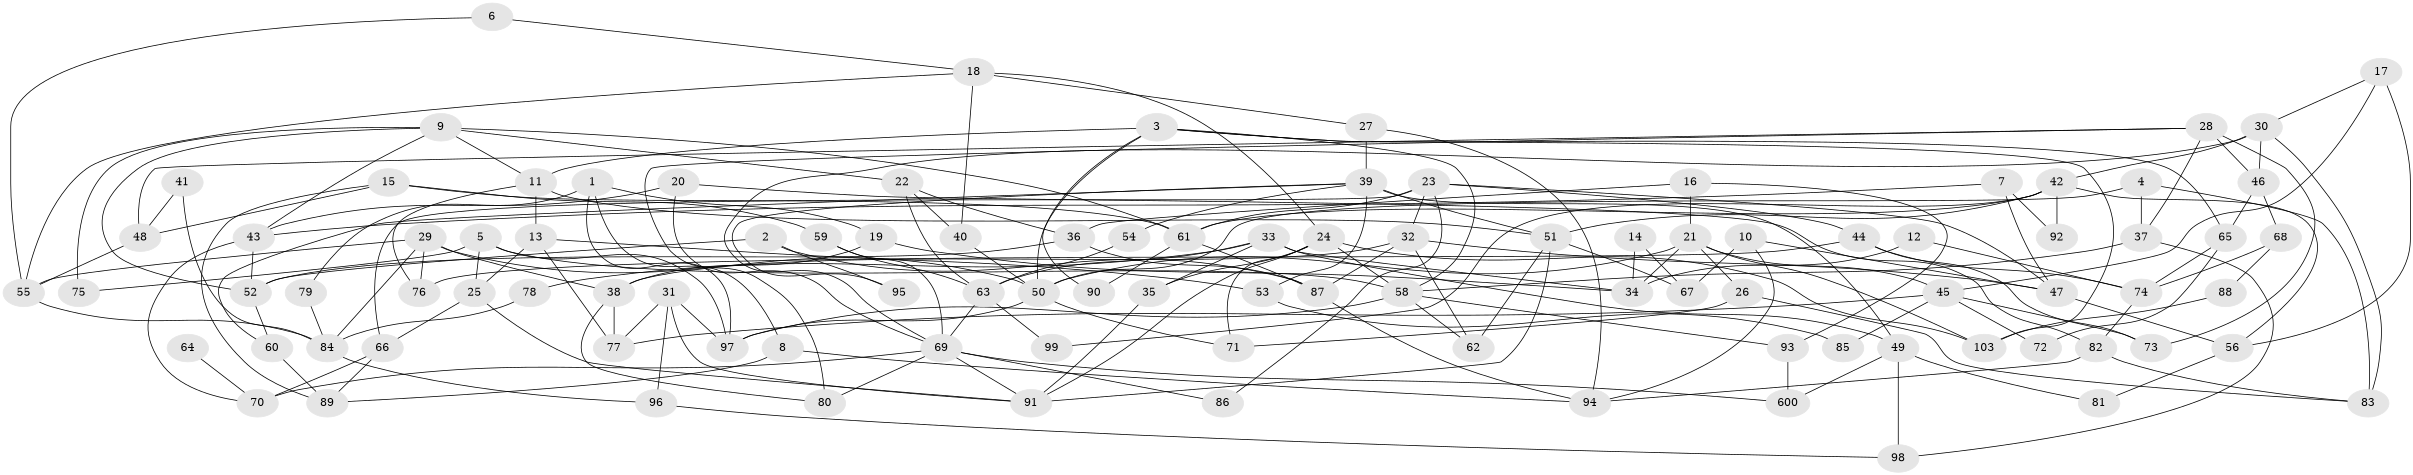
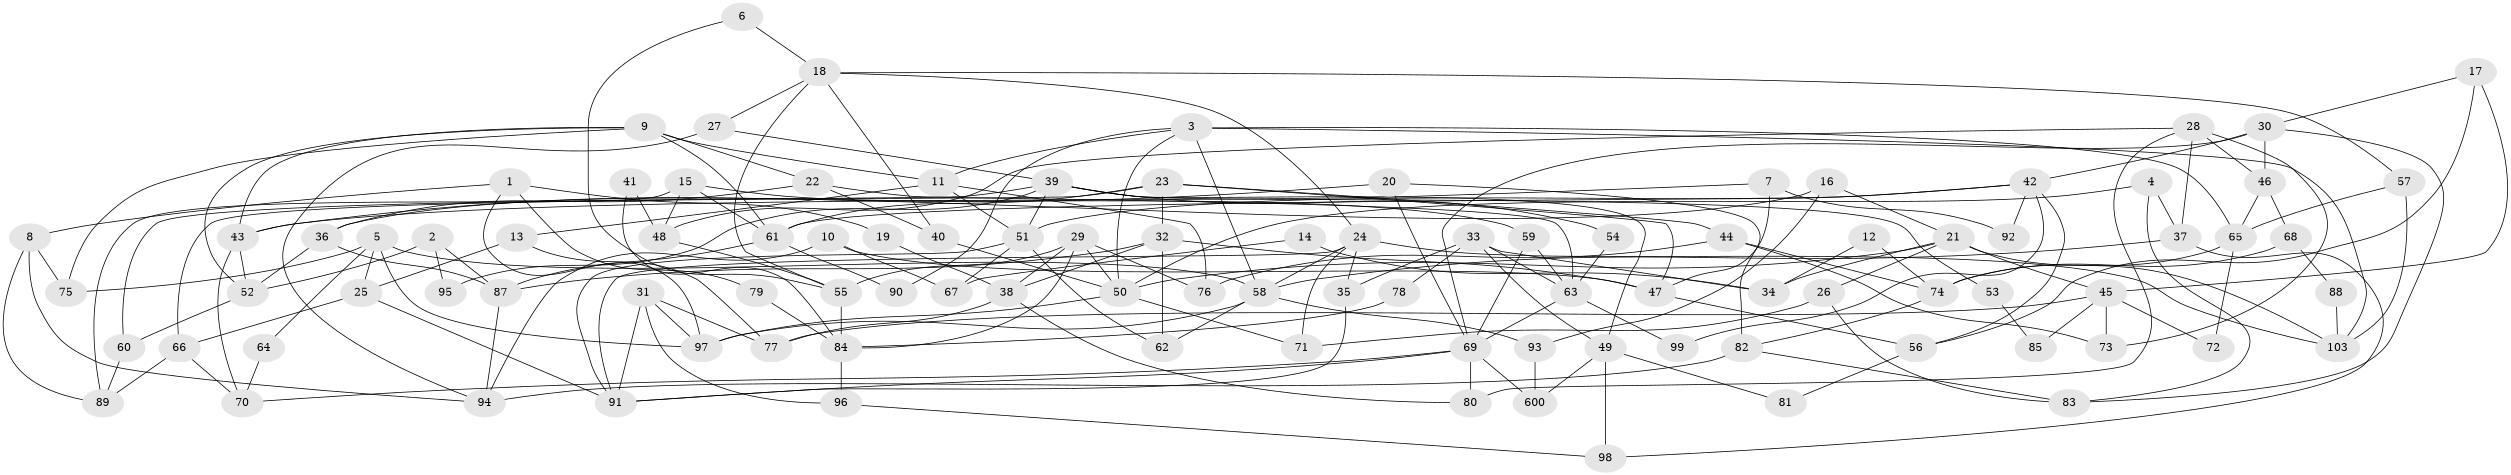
node "57": added
edge "13" -- "53": removed
edge "8" -- "75": added
edge "19" -- "34": removed
edge "5" -- "64": added
node "86": removed
